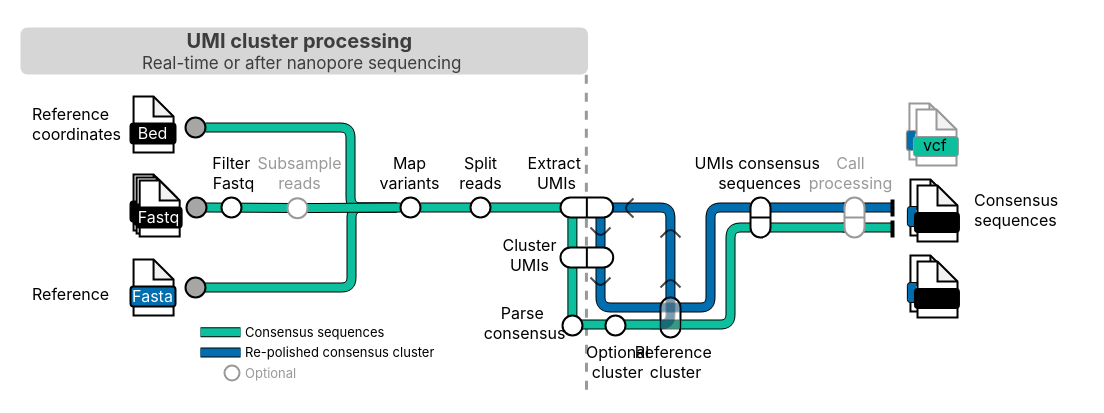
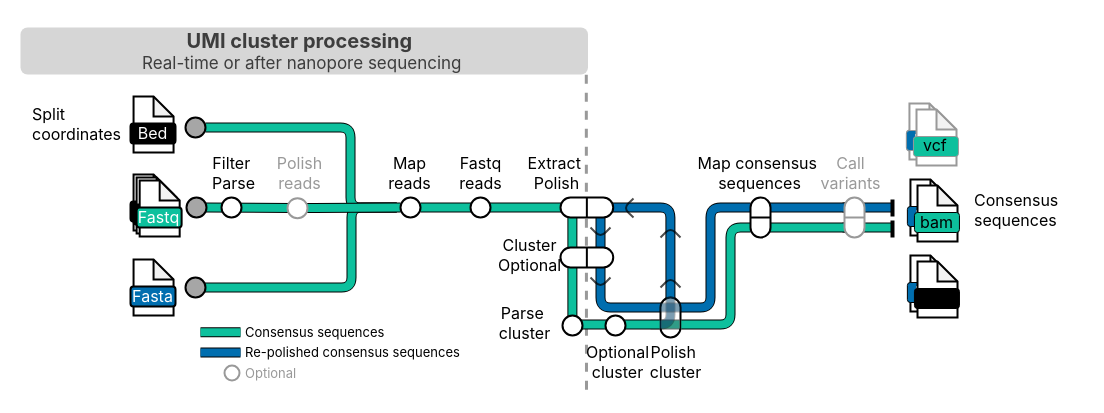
node "Reference coordinates": label "Reference coordinates" -> "Split coordinates"
node "Filter Fastq": label "Filter Fastq" -> "Filter Parse"
node "Subsamplereads": label "Subsamplereads" -> "Polishreads"
node "Map variants": label "Map variants" -> "Map reads"
node "Split reads": label "Split reads" -> "Fastq reads"
node "Extract UMIs": label "Extract UMIs" -> "Extract Polish"
node "UMIs consensus sequences": label "UMIs consensus sequences" -> "Map consensus sequences"
node "Call processing": label "Call processing" -> "Call variants"
node "Fastq": fillcolor #000000 -> #0dc09d
node "bam": fillcolor #000000 -> #0dc09d
node "Cluster UMIs": label "Cluster UMIs" -> "Cluster Optional"
node "Reference": removed
node "Parse consensus": label "Parse consensus" -> "Parse cluster"
node "Re-polished consensus cluster": label "Re-polished consensus cluster" -> "Re-polished consensus sequences"
node "Reference cluster": label "Reference cluster" -> "Polish cluster"
